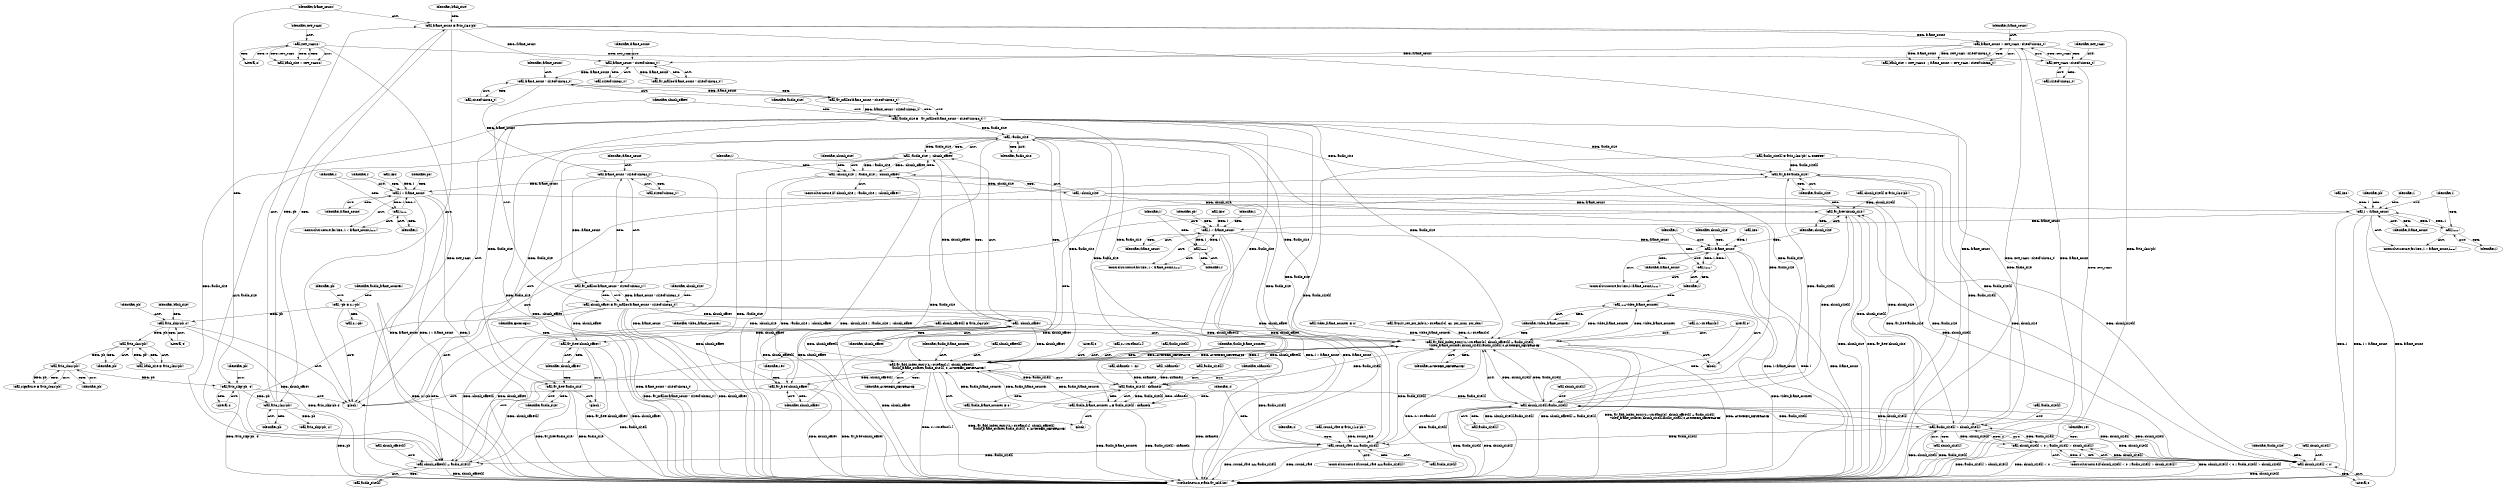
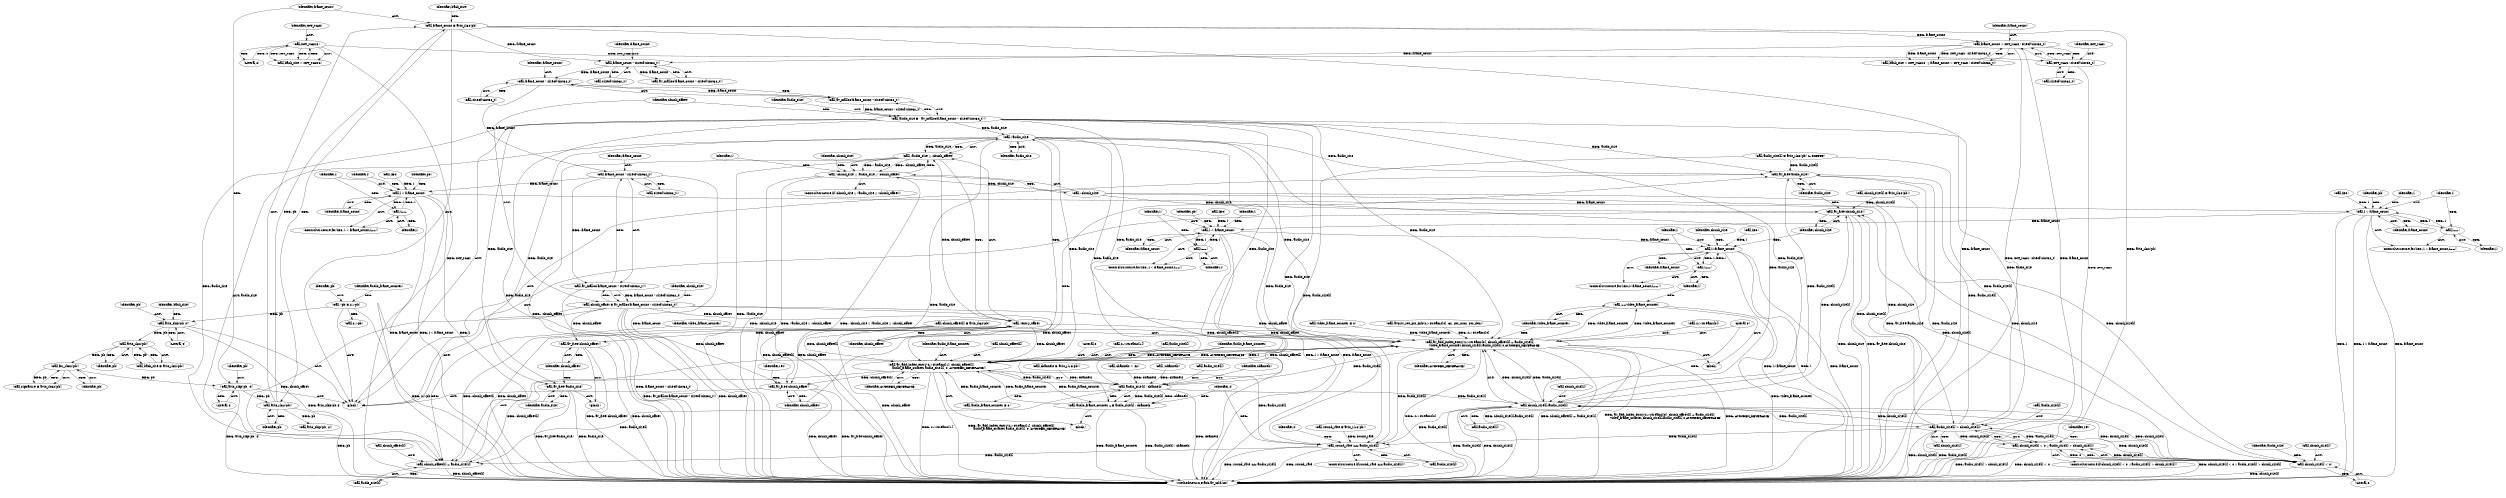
node "(Identifier,ENOMEM)": removed
node "(Call,!chunk_offset)": label "(Call,!chunk_offset)" -> "(Call,!entry_offset)"
node "(Call,avio_rb32(pb))": label "(Call,avio_rb32(pb))" -> "(Call,for_rb32(pb))"
node "(Call,channels = avio_rl16(pb))": added
edge "(Call,chunk_size[i] < 0 || audio_size[i] > chunk_size[i])" -> "(Call,audio_size[i] > chunk_size[i])": label "DDG: 2" -> "CFG: "
edge "(Call,chunk_size[i] < 0 || audio_size[i] > chunk_size[i])" -> "(Call,chunk_size[i] < 0)": label "INT: " -> "CFG: "
edge "(ControlStructure,if(sound_rate && audio_size[i]))" -> "(Call,sound_rate && audio_size[i])": reversed
